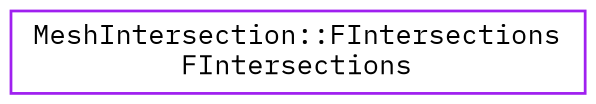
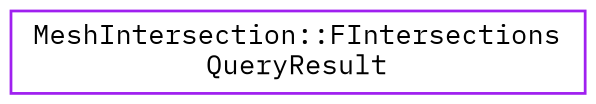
node "MeshIntersection::FIntersections FIntersections": label "MeshIntersection::FIntersections FIntersections" -> "MeshIntersection::FIntersections QueryResult"
